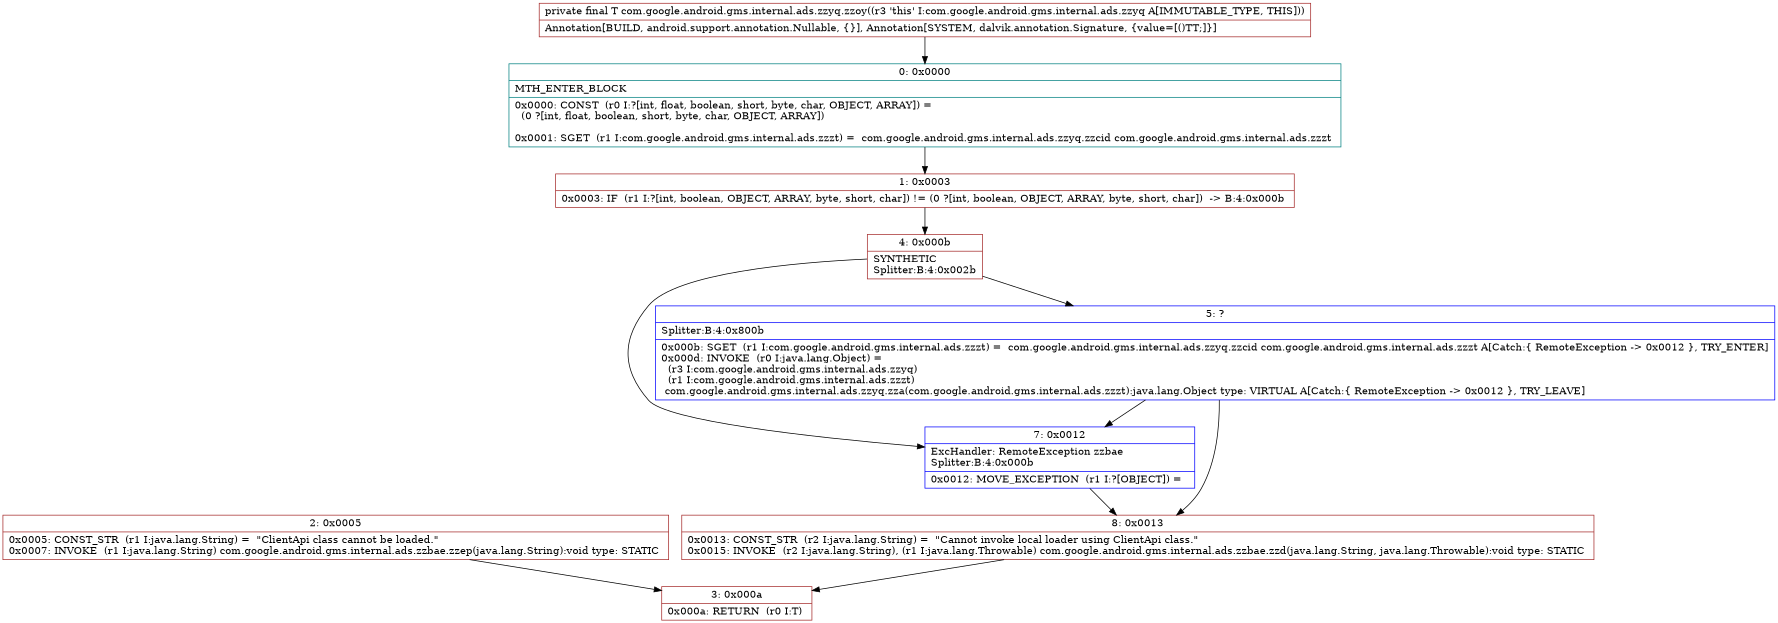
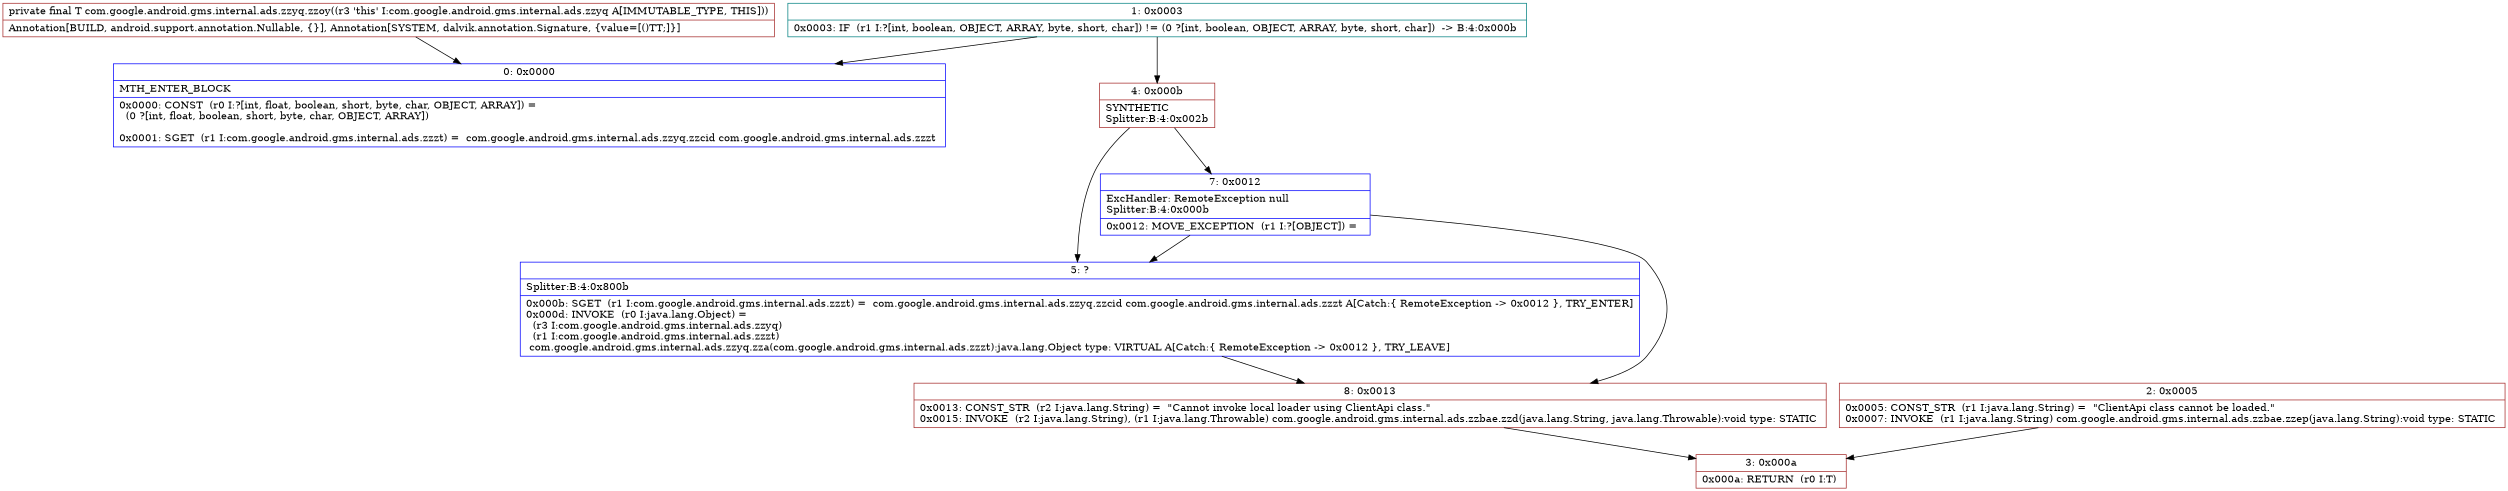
node "0: 0x0000": color teal -> blue
edge "0: 0x0000" -> "1: 0x0003": reversed
node "1: 0x0003": color brown -> teal
edge "5: ?" -> "7: 0x0012": reversed
node "7: 0x0012": text "ExcHandler: RemoteException zzbae" -> "ExcHandler: RemoteException null"
